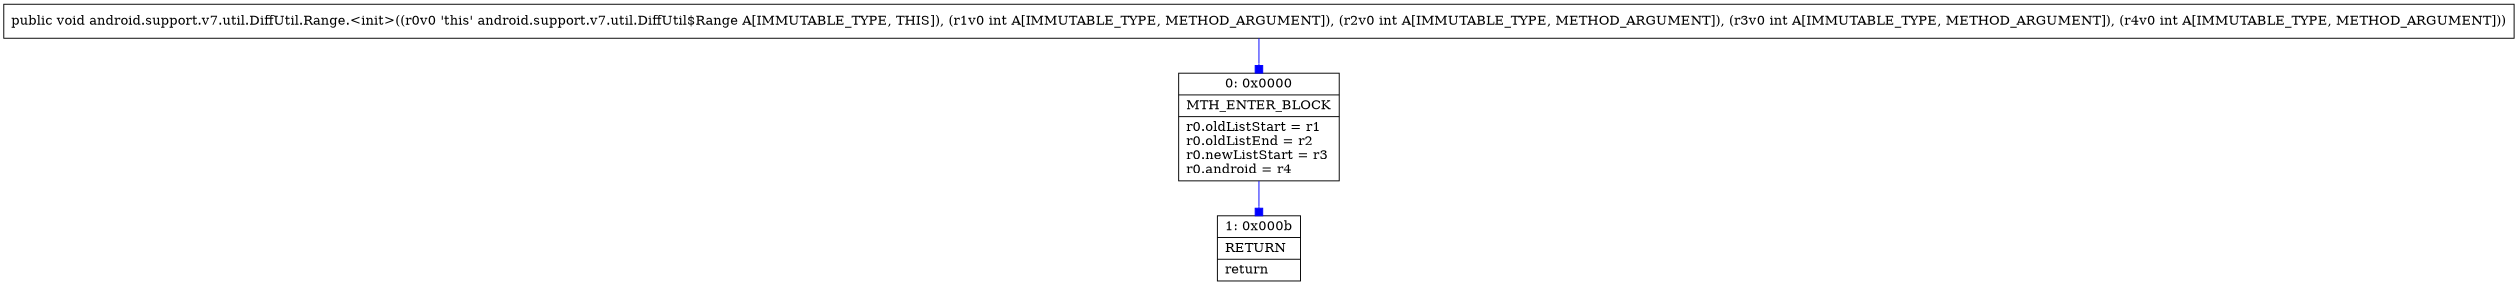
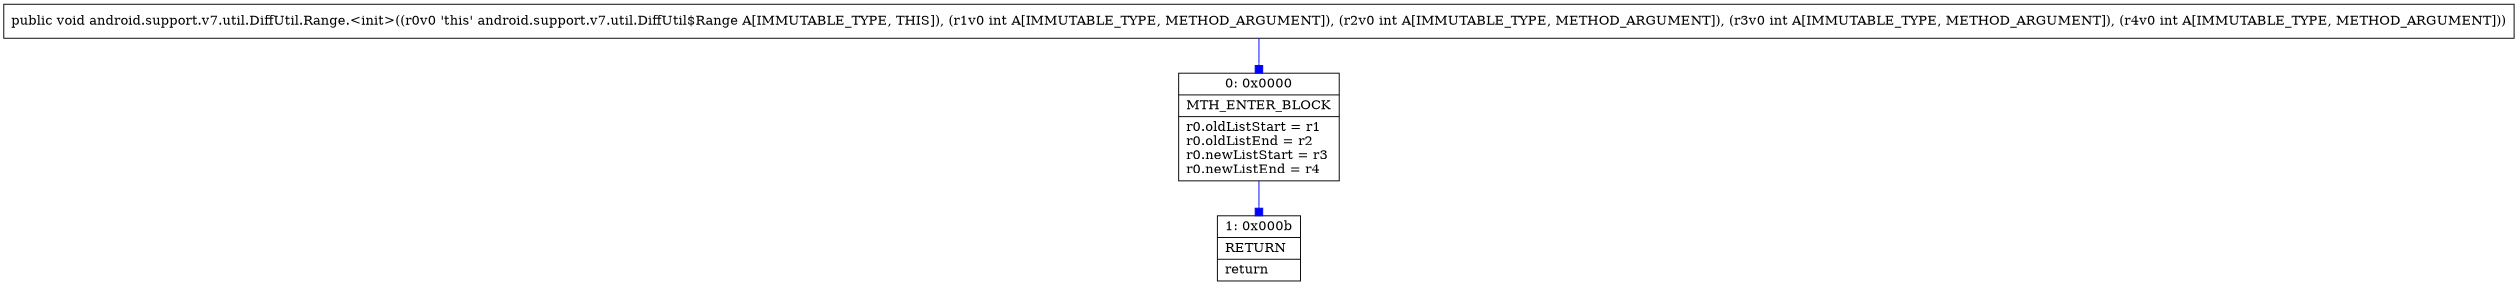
node "0: 0x0000": text "r0.android = r4" -> "r0.newListEnd = r4"
